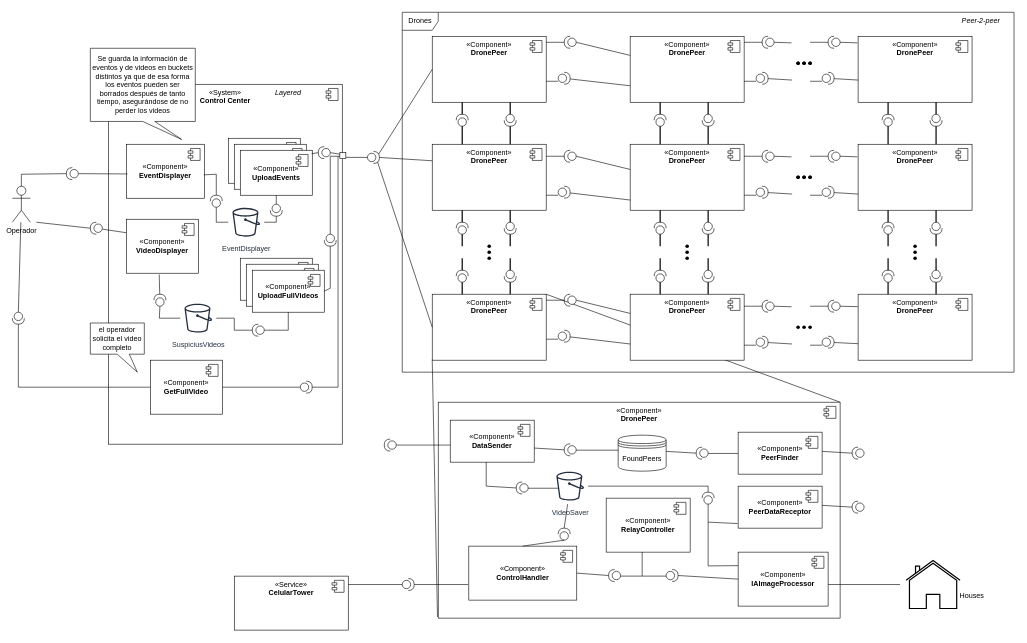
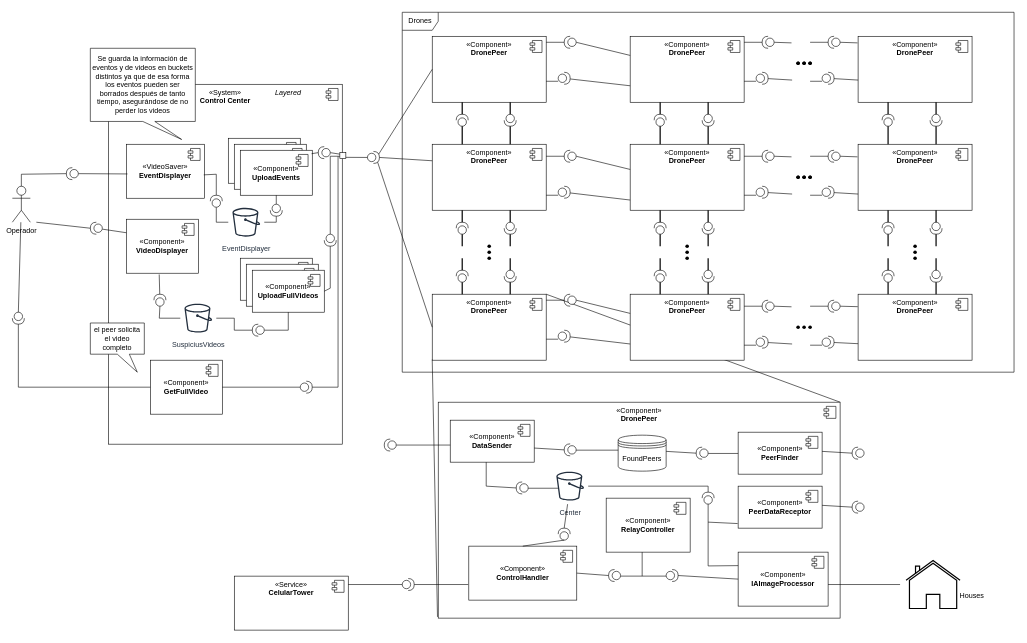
node "Peer-2-peer": removed
node "«Component» EventDisplayer": label "«Component» EventDisplayer" -> "«VideoSaver» EventDisplayer"
node "el operador solicita el video completo": label "el operador solicita el video completo" -> "el peer solicita el video completo"
node "VideoSaver": label "VideoSaver" -> "Center"
